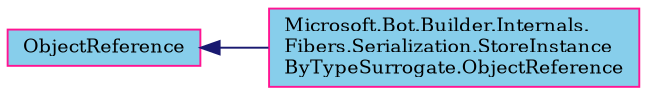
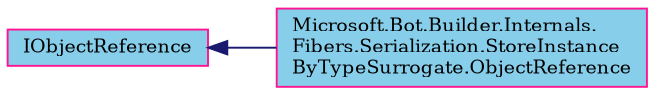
node "ObjectReference": label "ObjectReference" -> "IObjectReference"
